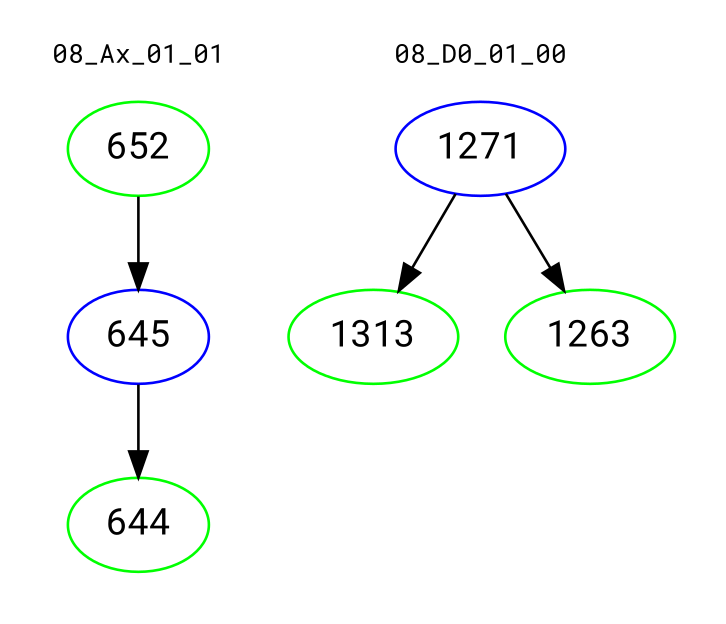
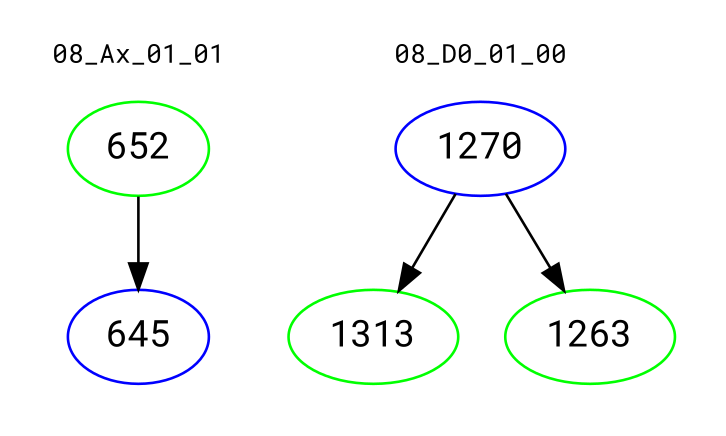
node "1271": label "1271" -> "1270"
node "644": removed
